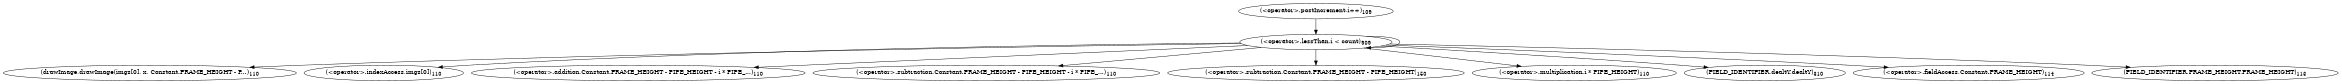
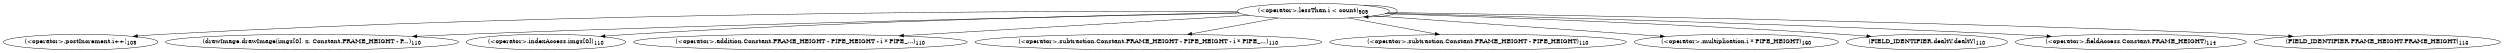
edge "(<operator>.postIncrement,i++)" -> "(<operator>.lessThan,i < count)": reversed
node "(<operator>.subtraction,Constant.FRAME_HEIGHT - PIPE_HEIGHT)": text "150" -> "110"
node "(<operator>.multiplication,i * PIPE_HEIGHT)": text "110" -> "160"
node "(FIELD_IDENTIFIER,dealtY,dealtY)": text "310" -> "110"
